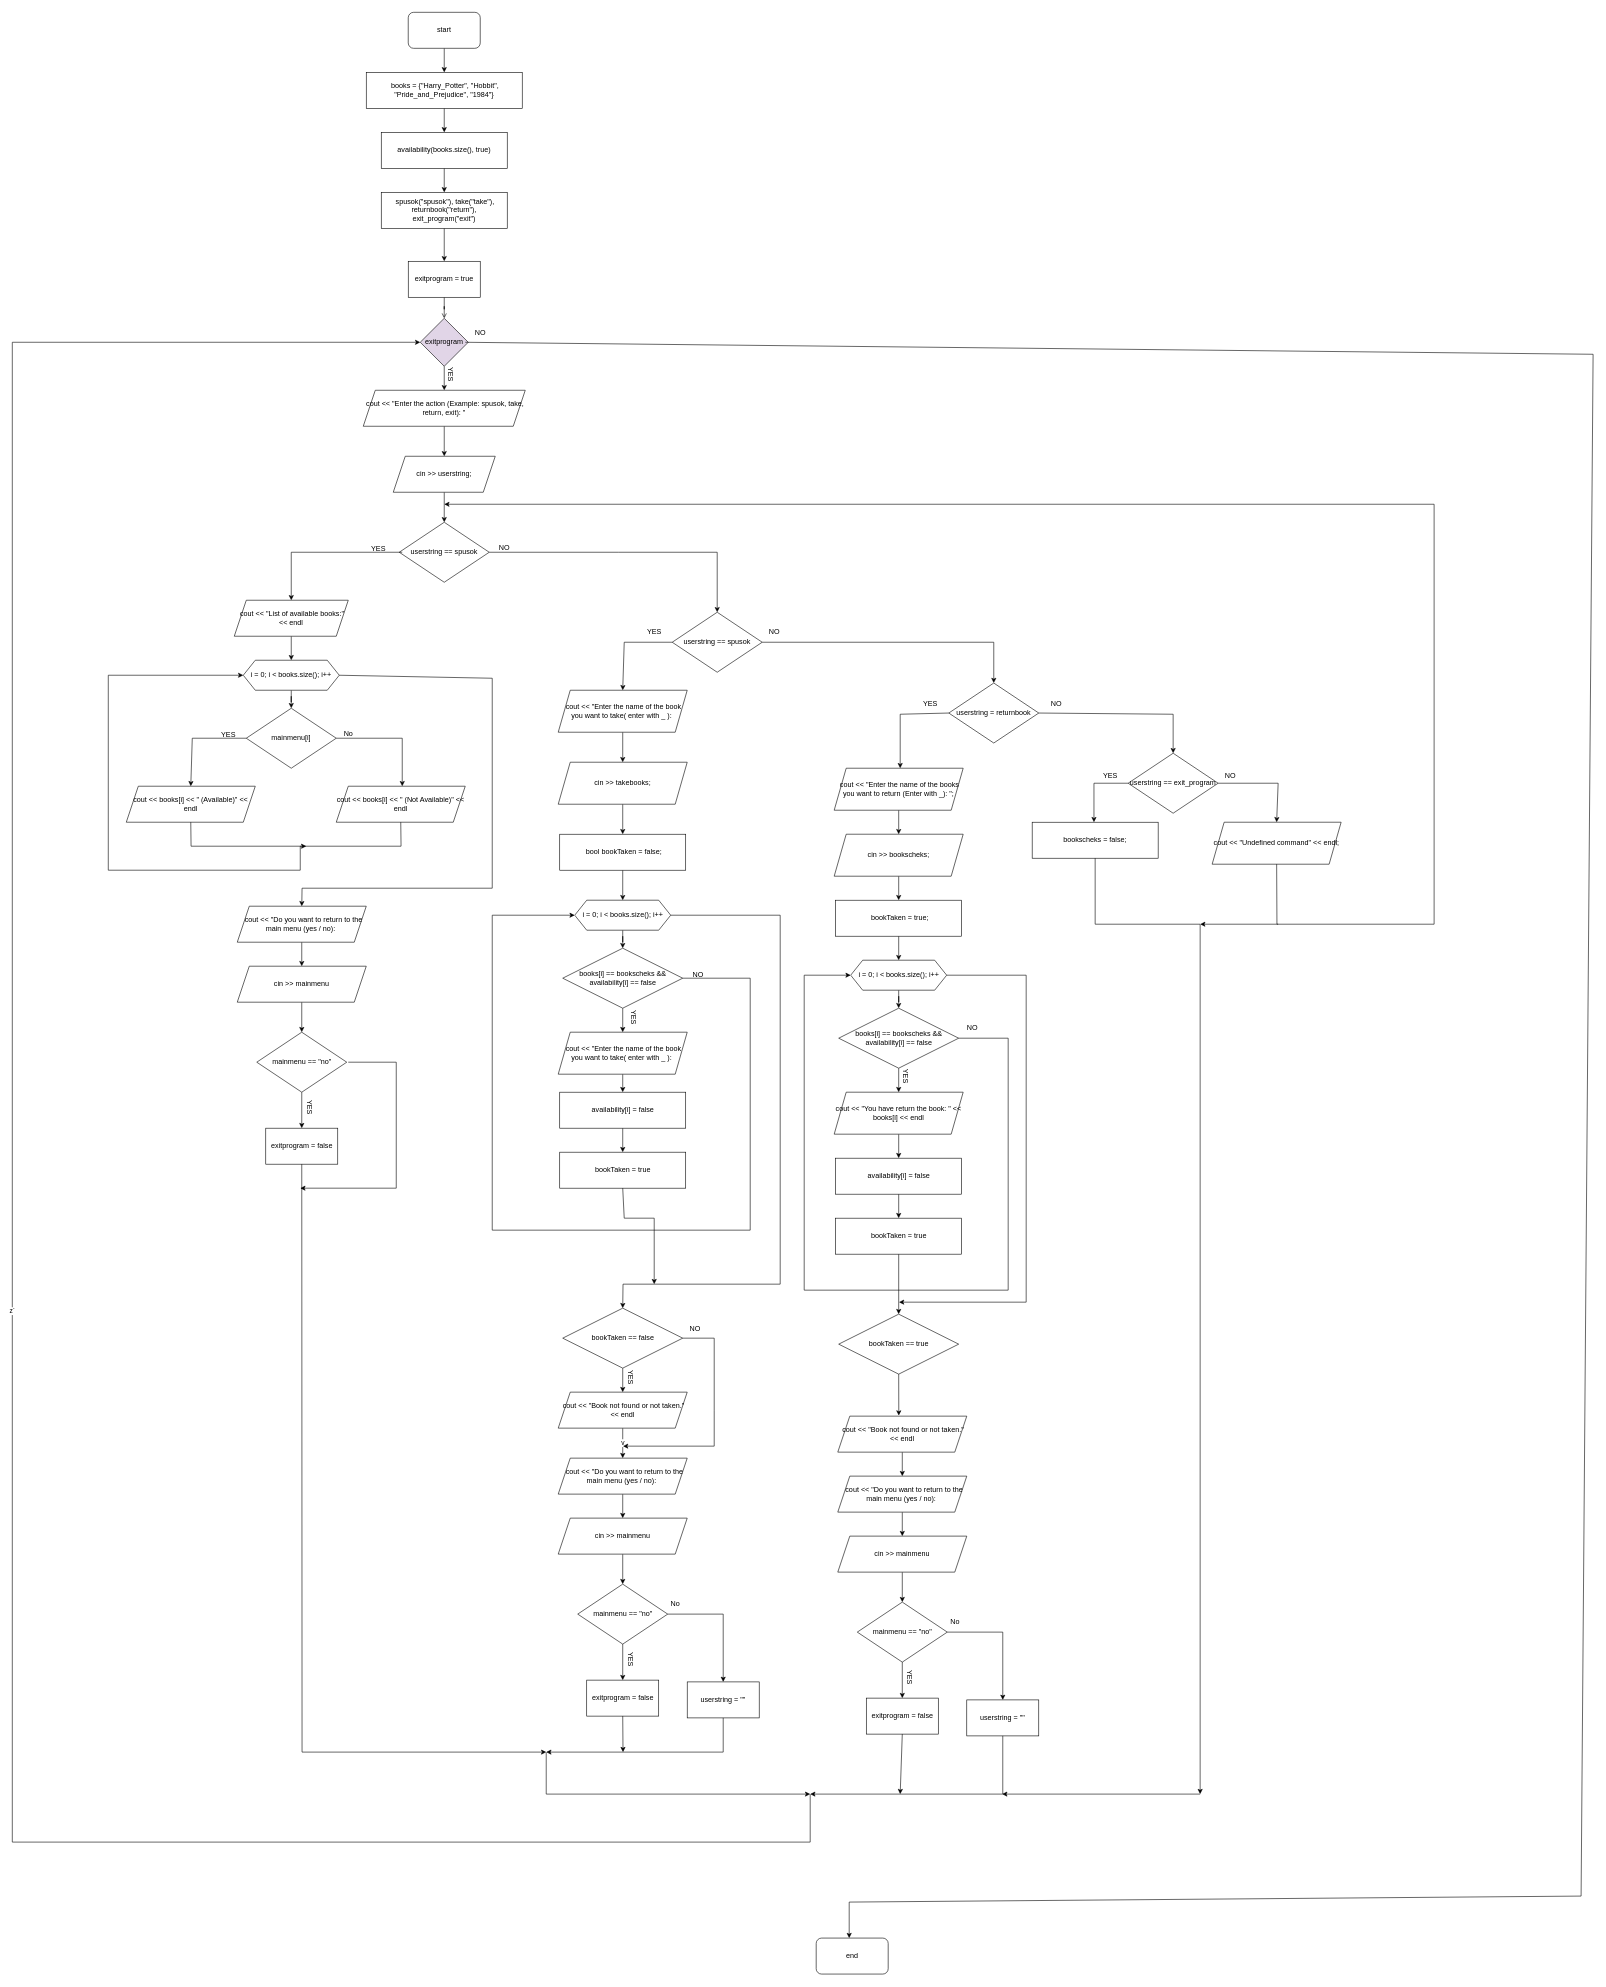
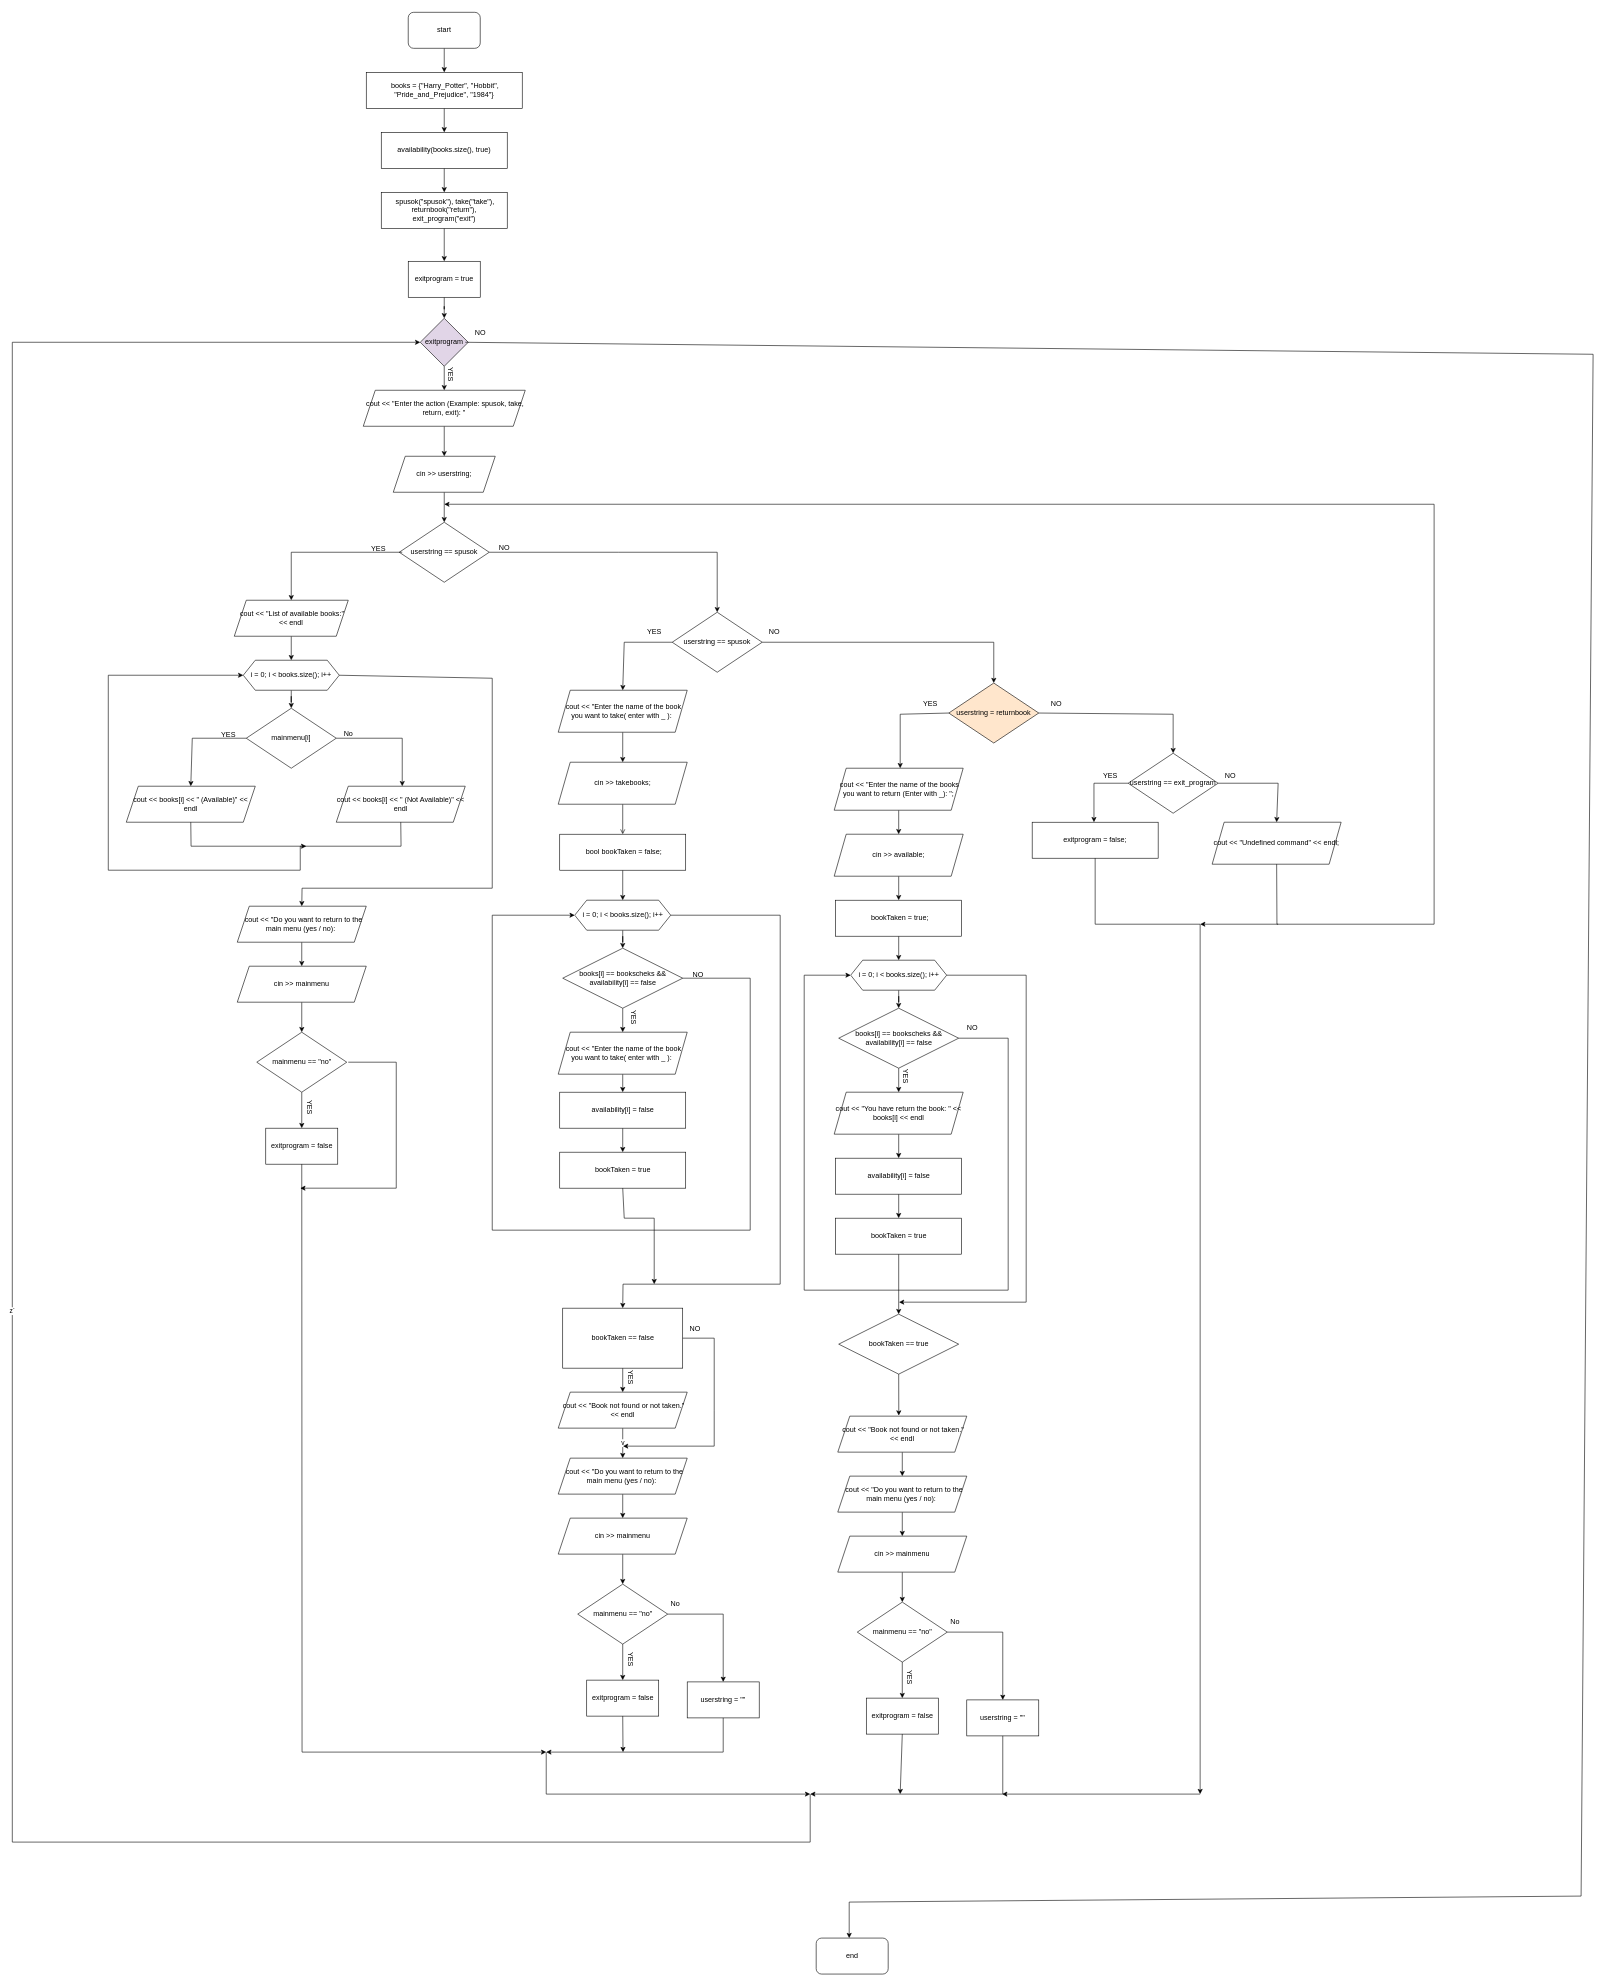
edge "exitprogram = true" -> "exitprogram": arrowhead open -> classic
node "userstring = returnbook": fillcolor #ffffff -> #ffe6cc
edge "cin >> takebooks;" -> "bool bookTaken = false;": arrowhead classic -> open
node "bookscheks = false;": label "bookscheks = false;" -> "exitprogram = false;"
node "cin >> bookscheks;": label "cin >> bookscheks;" -> "cin >> available;"
node "bookTaken == false": shape diamond -> rectangle
